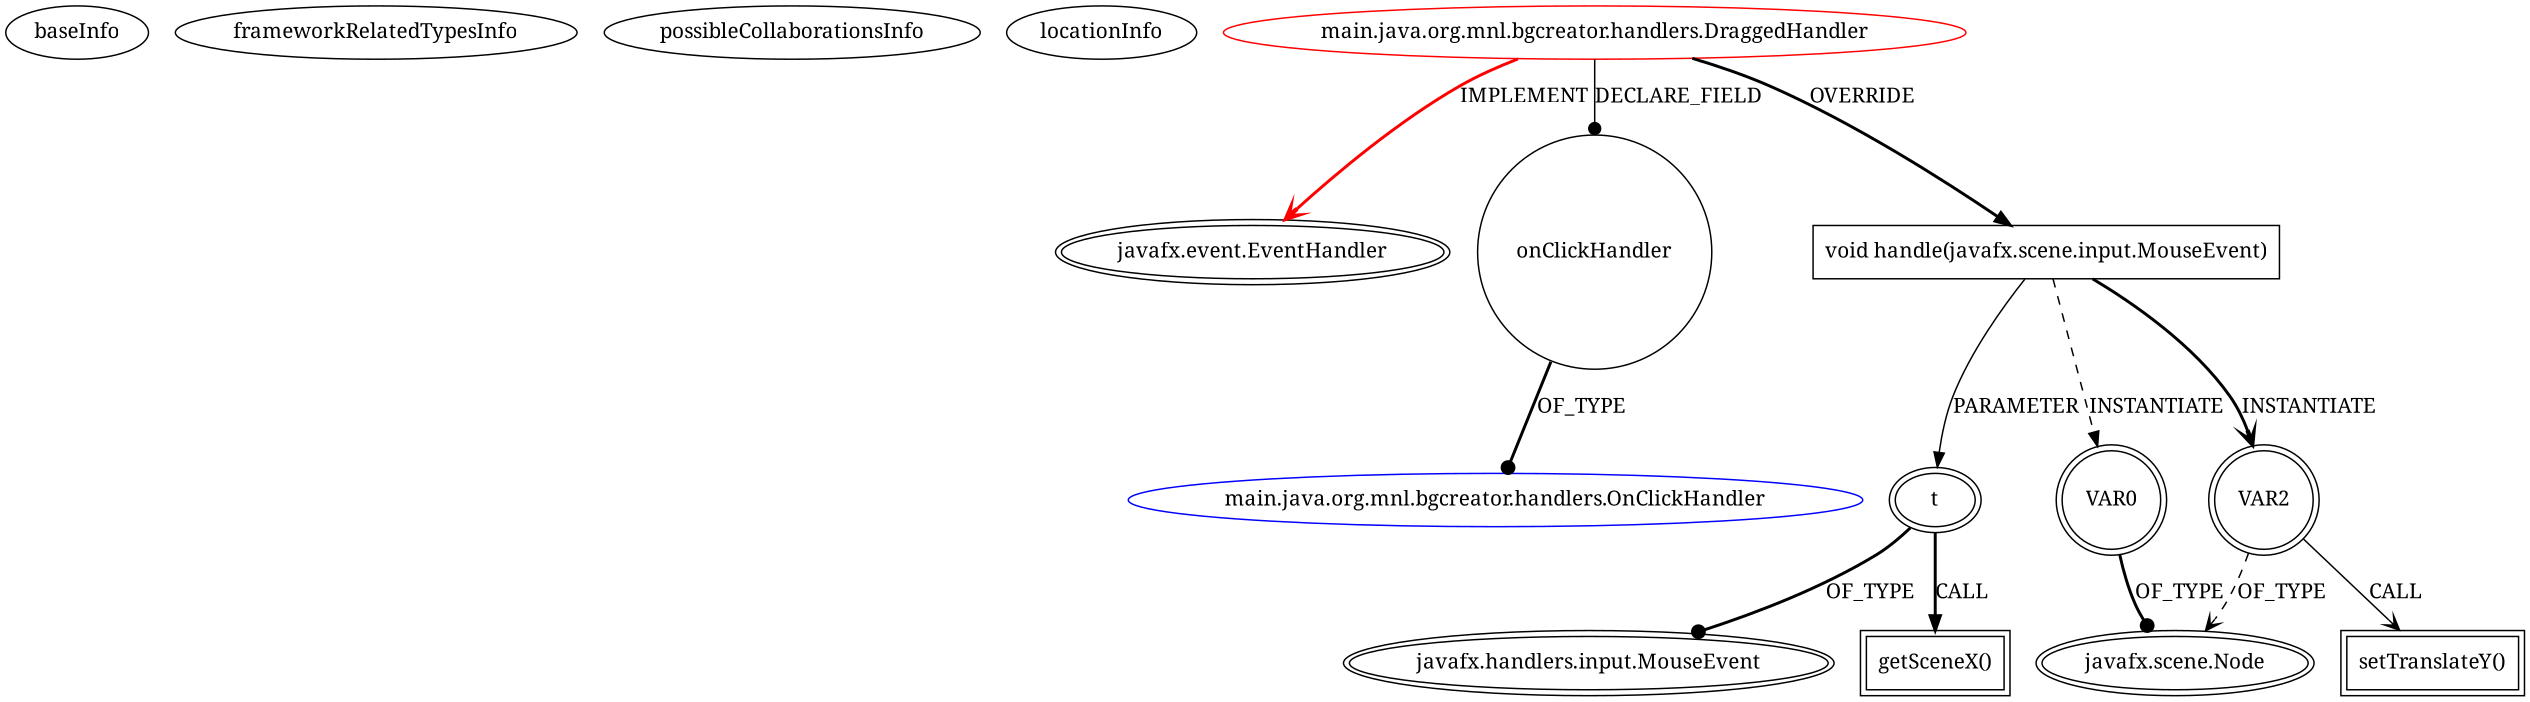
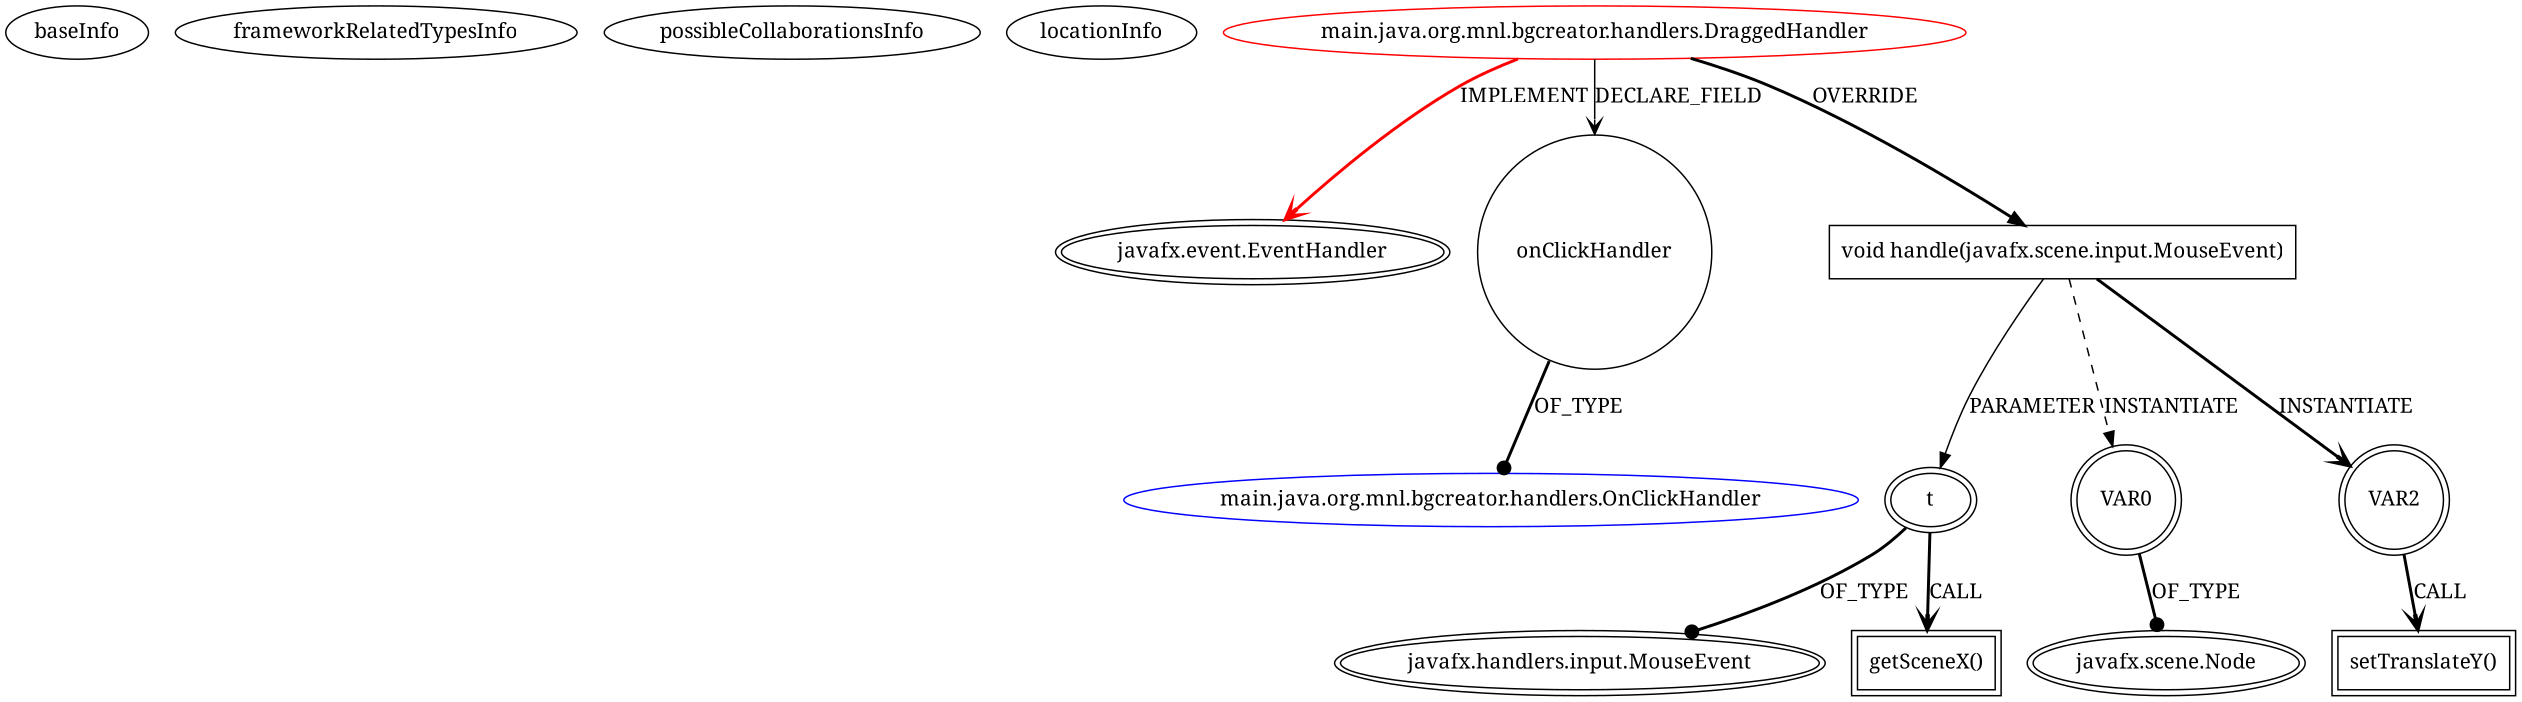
edge "main.java.org.mnl.bgcreator.handlers.DraggedHandler" -> "onClickHandler": arrowhead dot -> vee
edge "t" -> "getSceneX()": arrowhead normal -> vee
edge "VAR2" -> "setTranslateY()": style solid -> bold
edge "VAR2" -> "javafx.scene.Node": removed, label "OF_TYPE"
